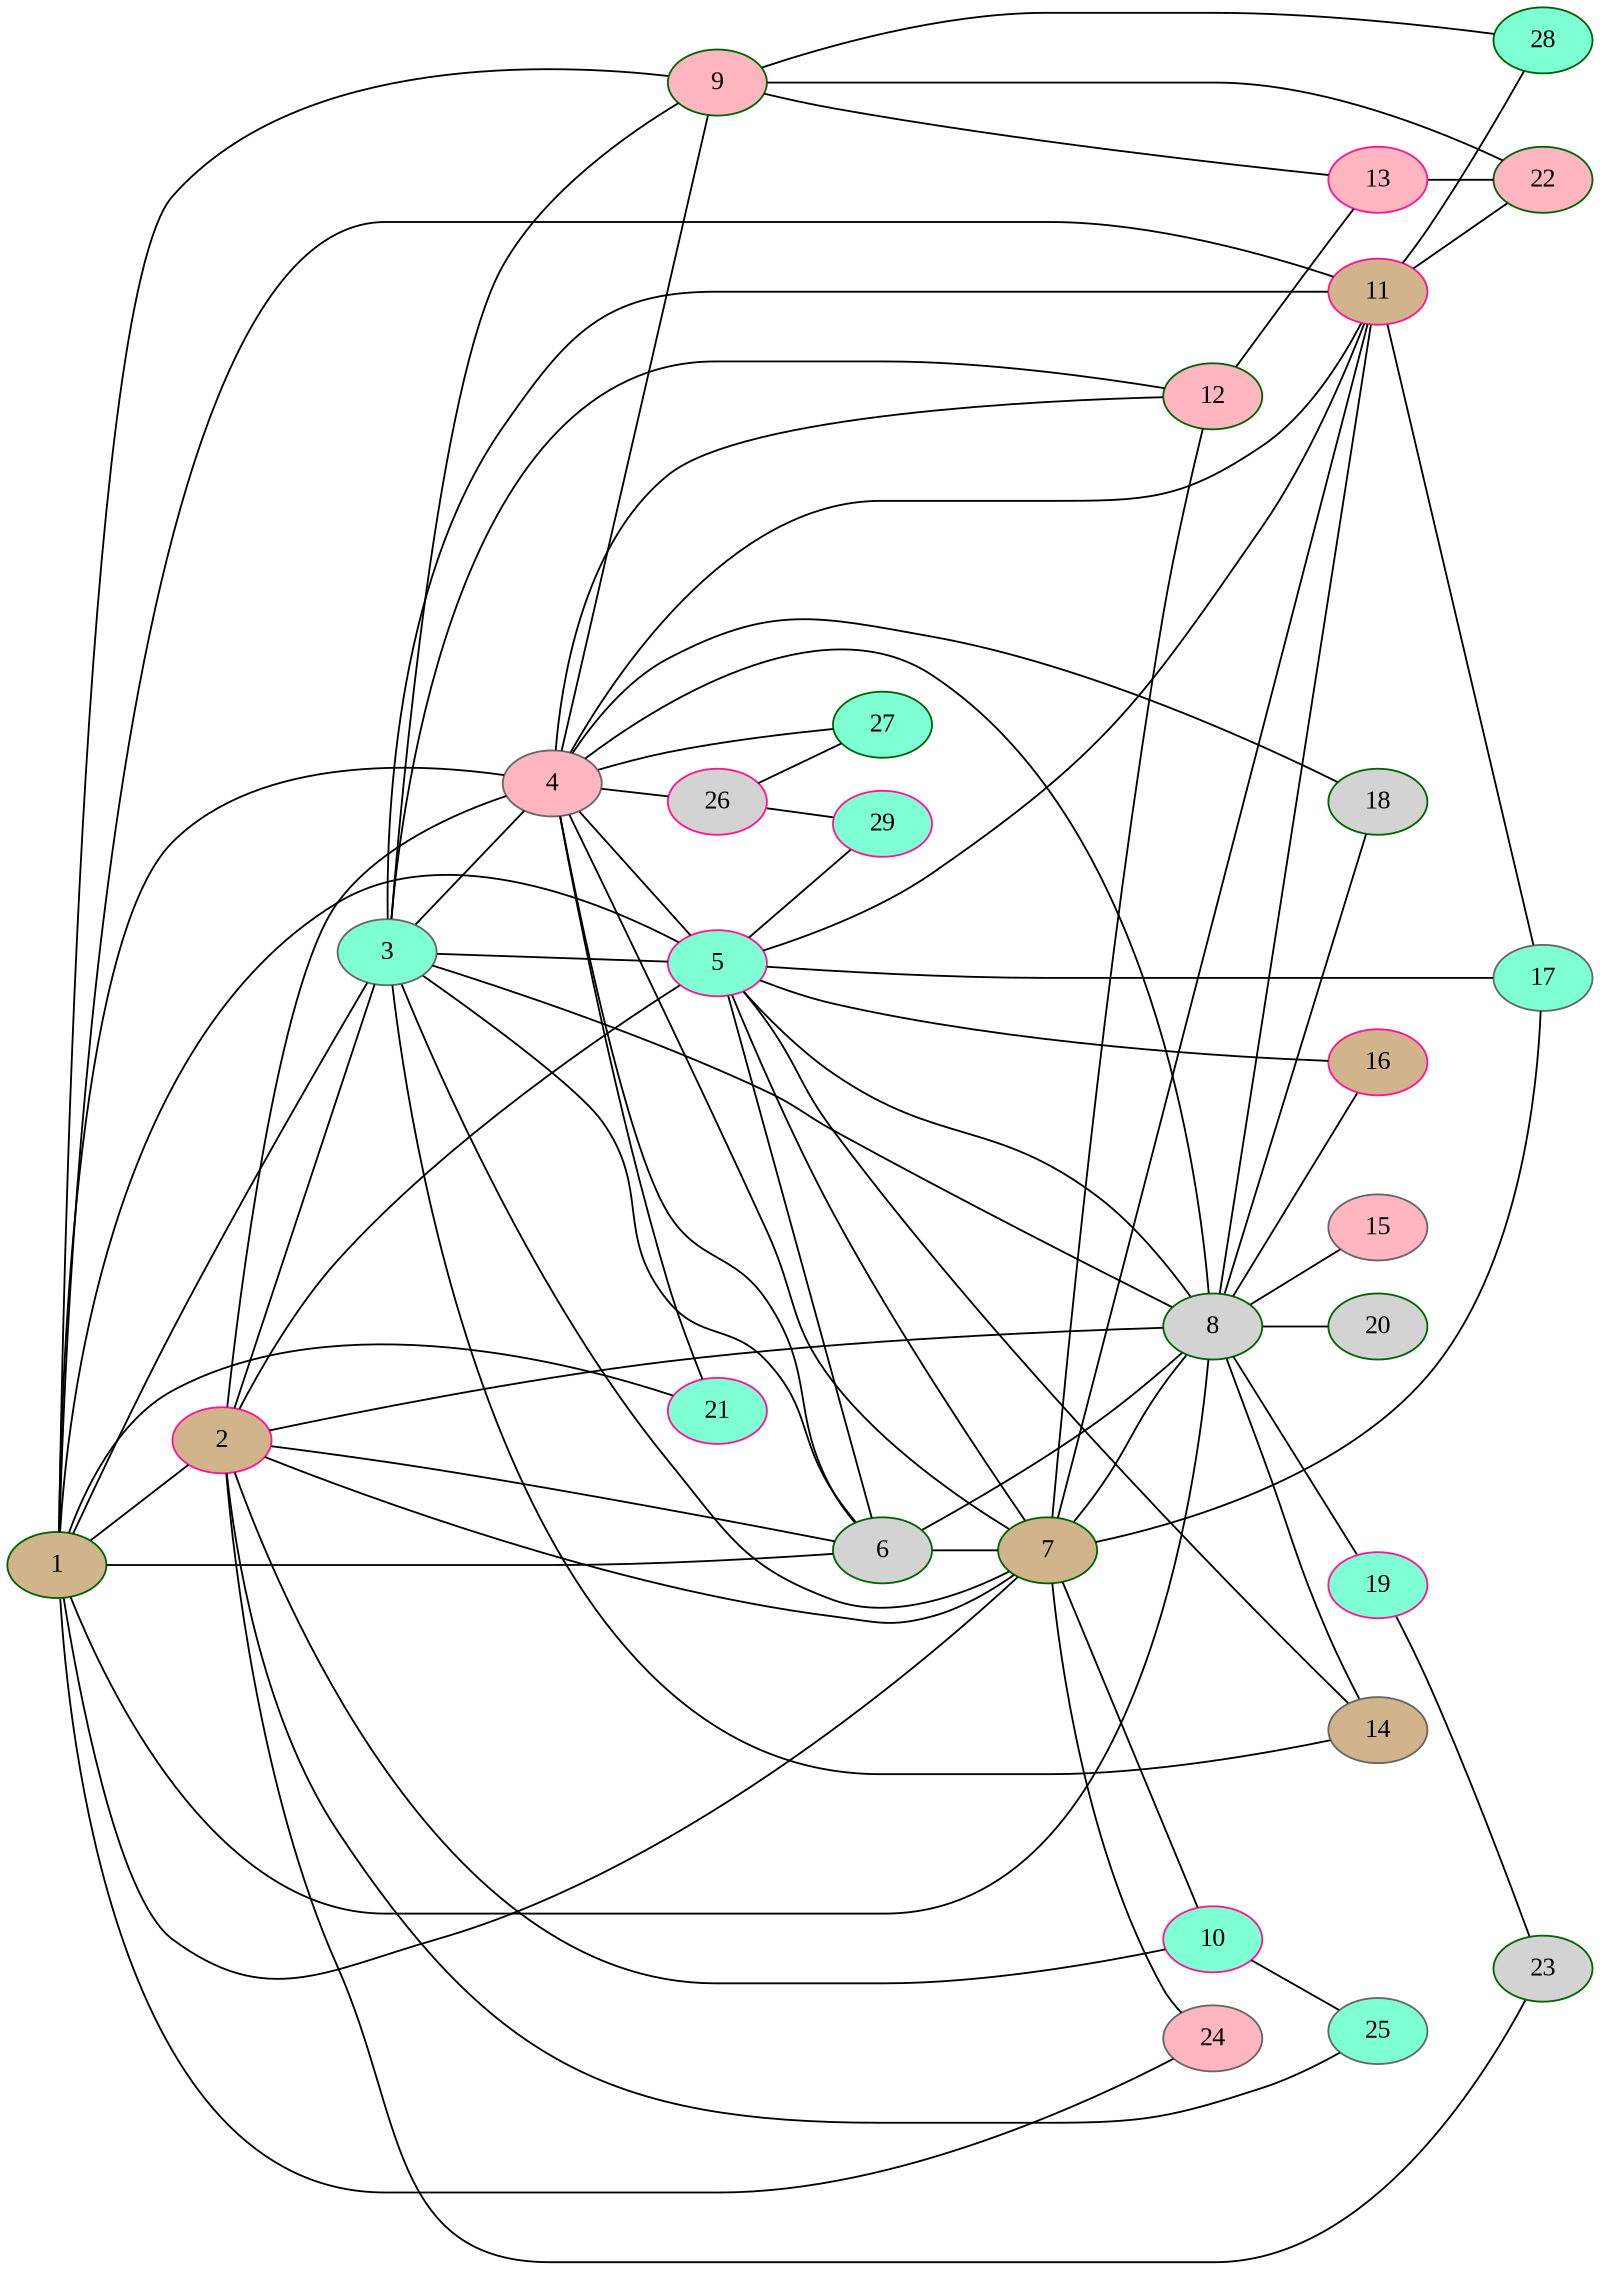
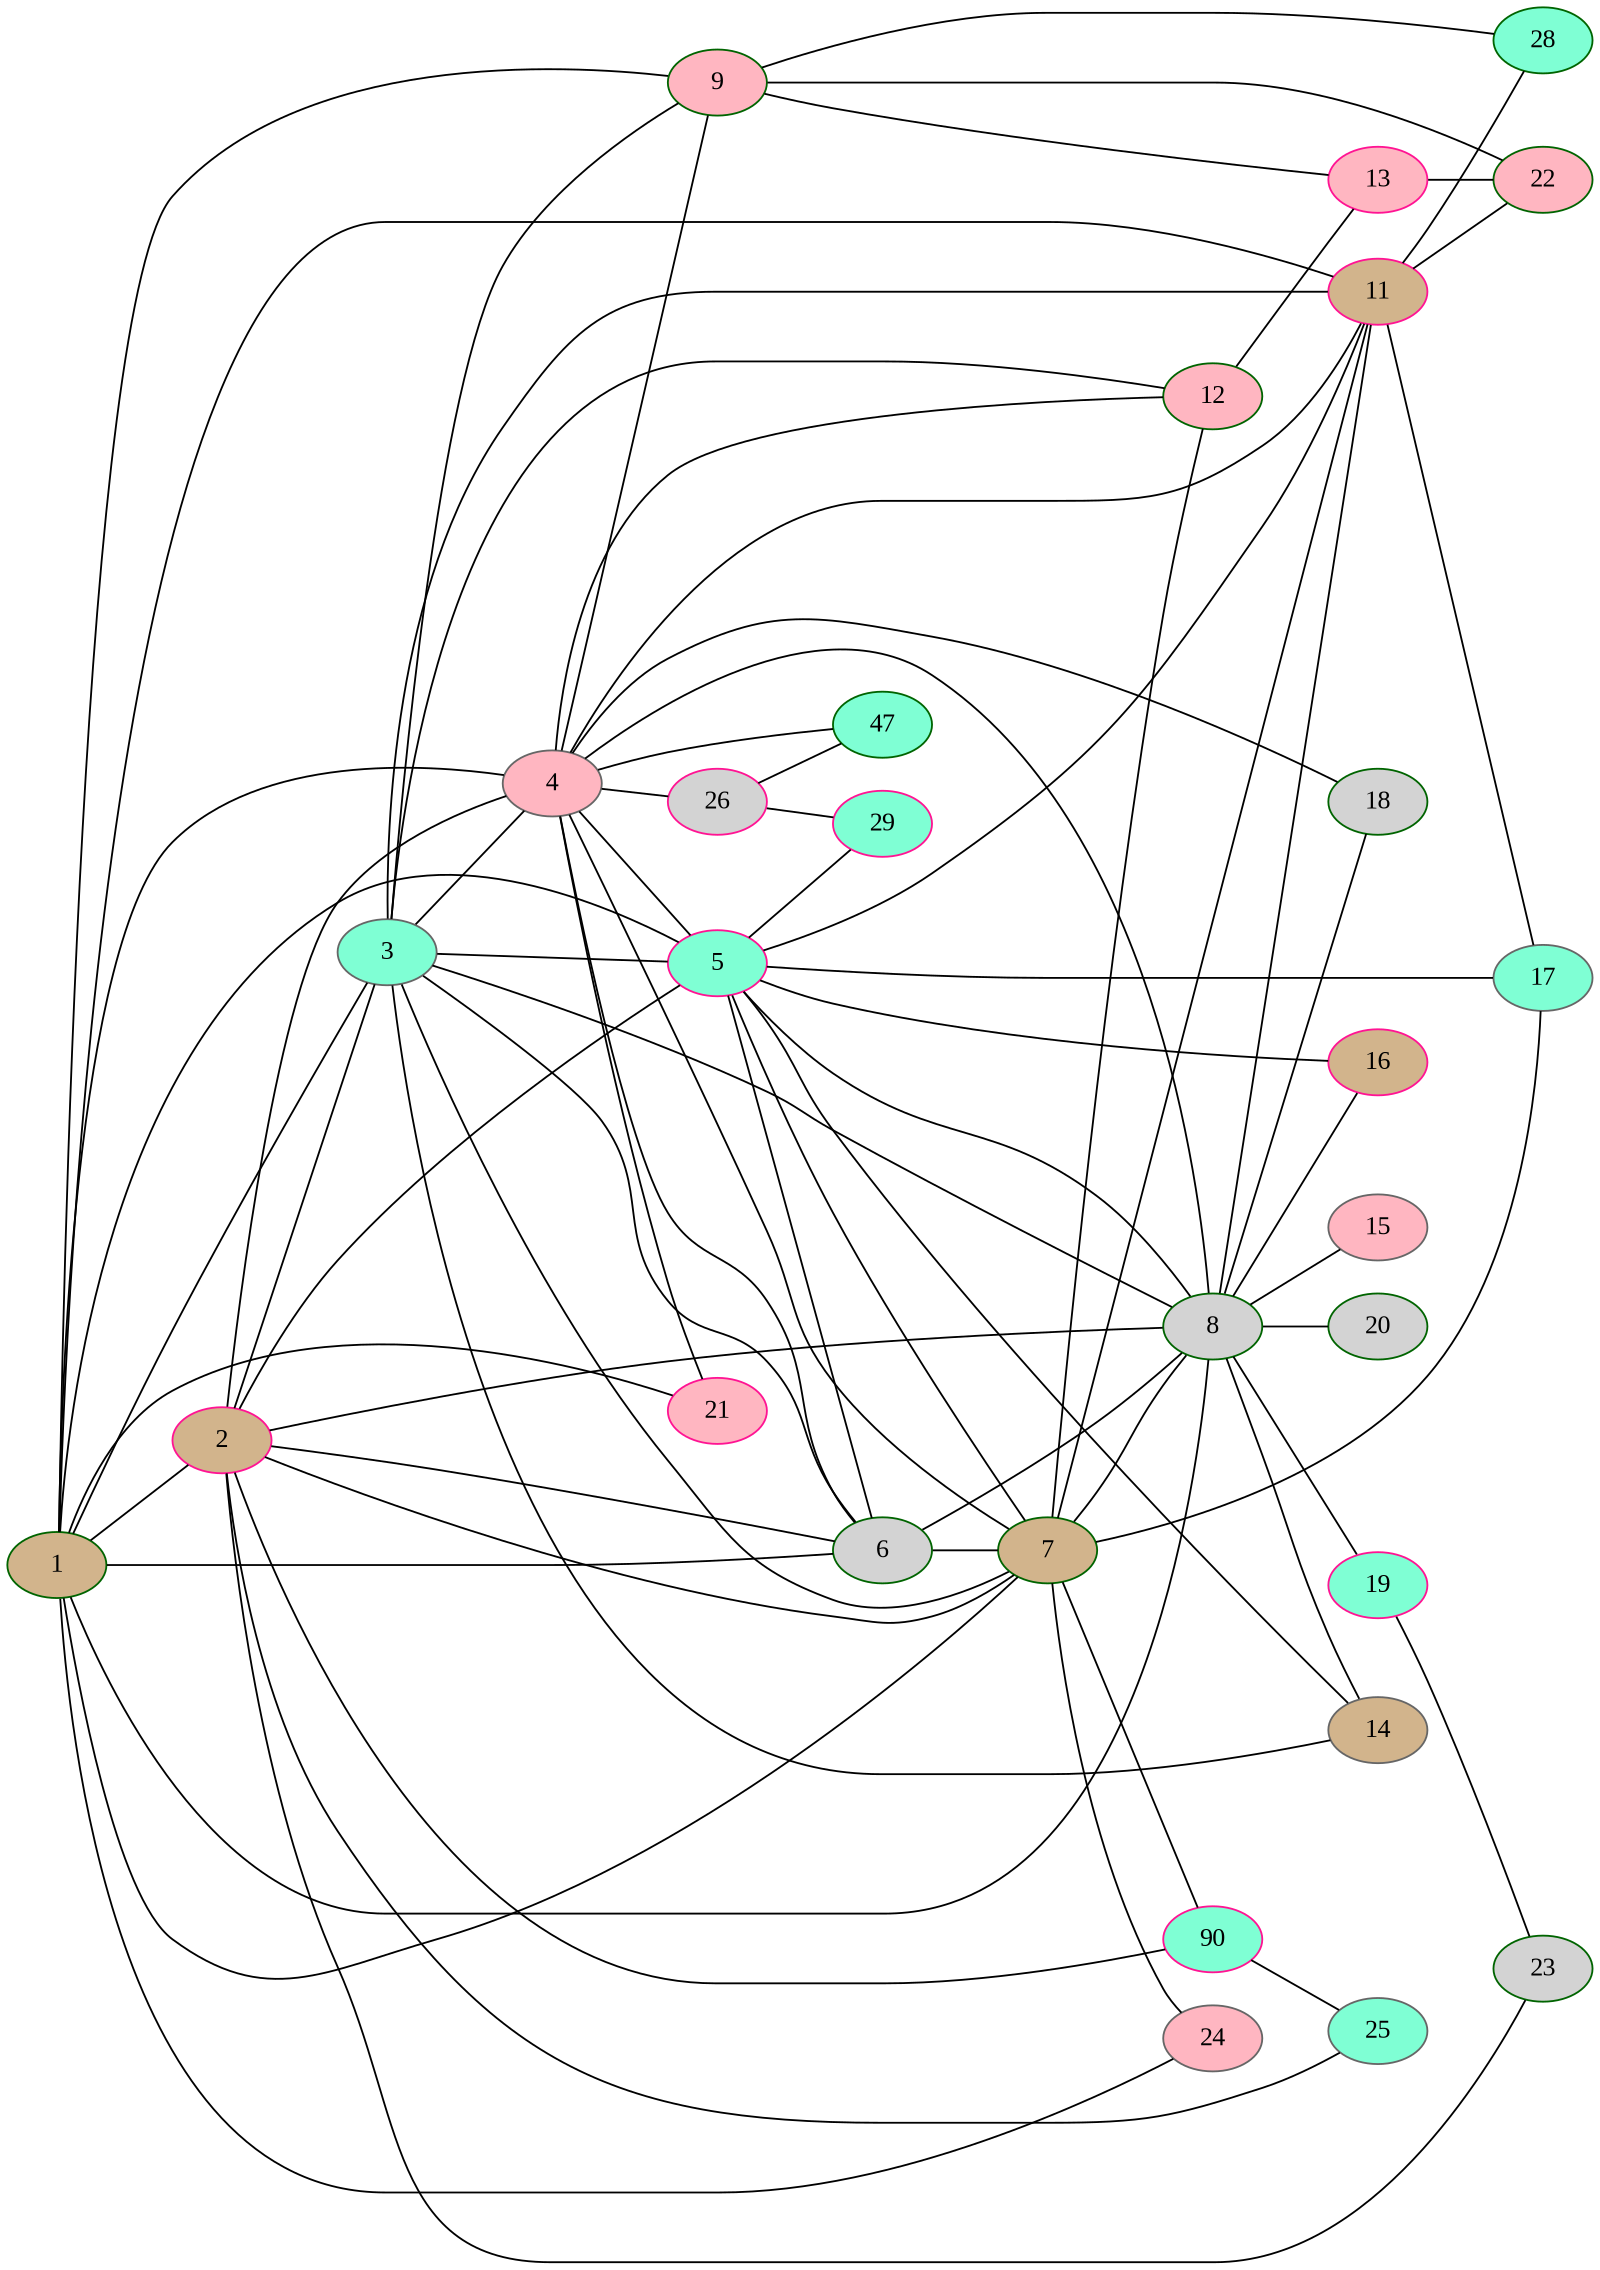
node "27": label "27" -> "47"
node "21": fillcolor aquamarine -> lightpink
node "10": label "10" -> "90"
